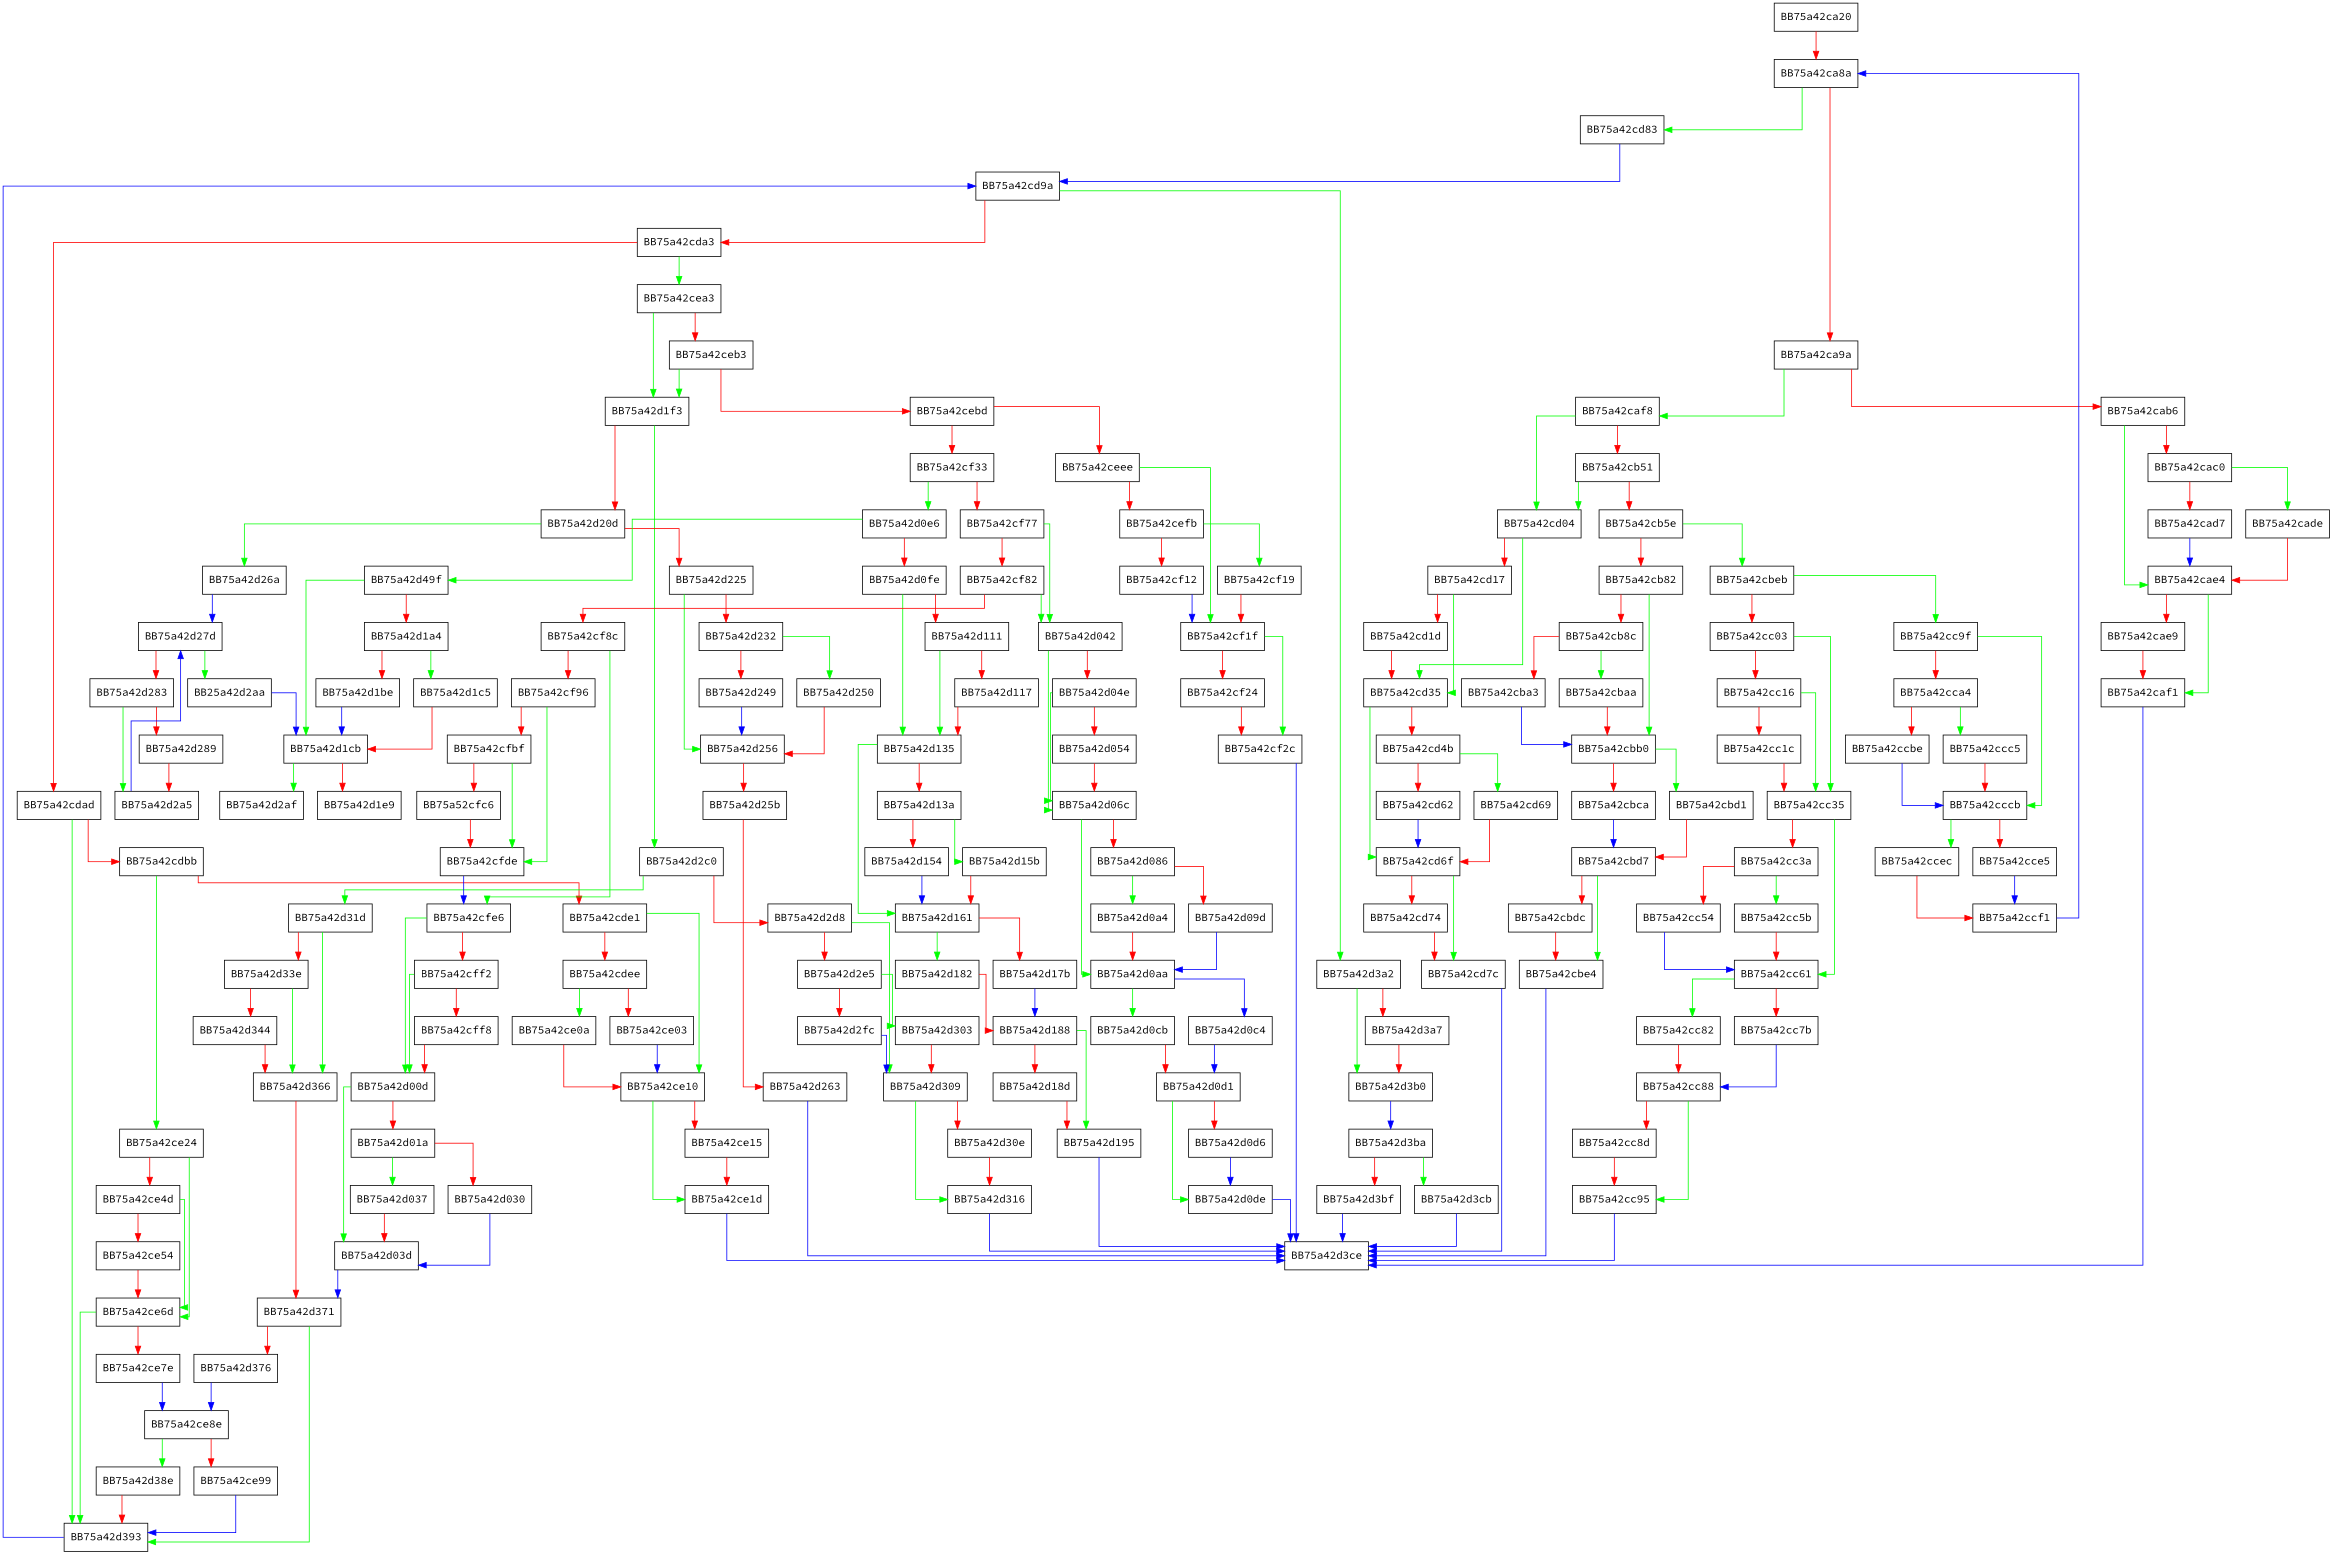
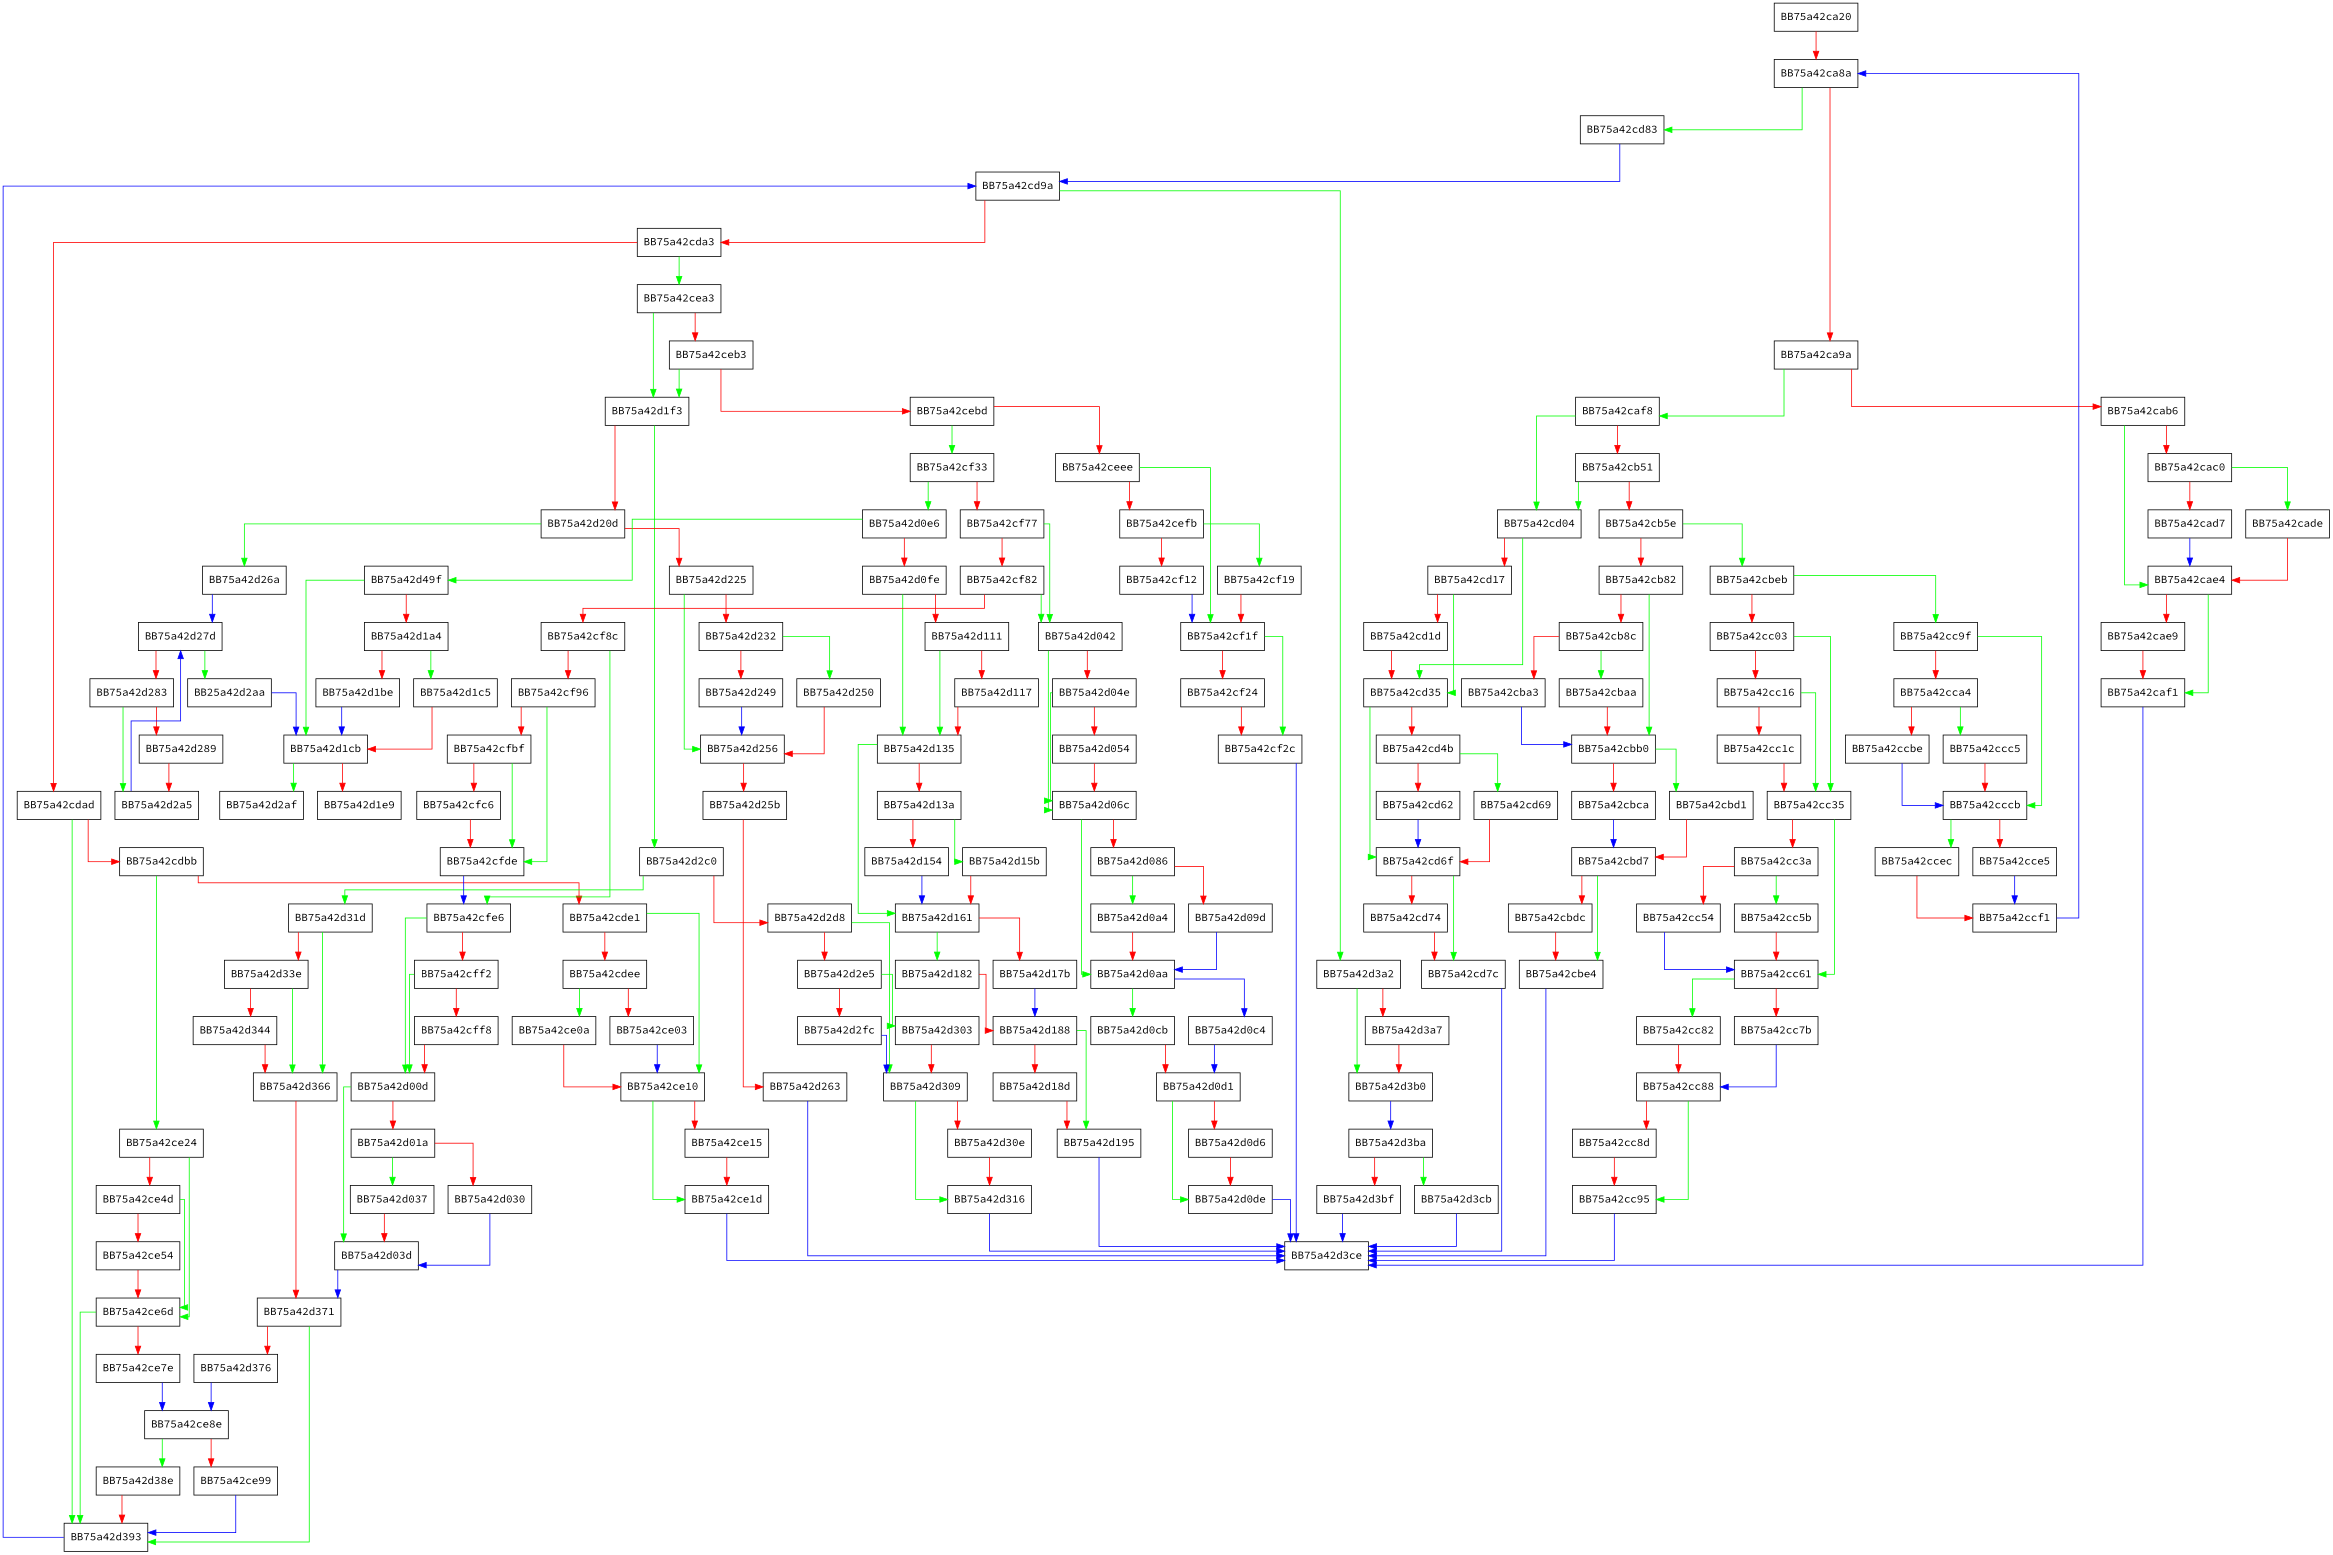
edge "BB75a42cebd" -> "BB75a42cf33": color red -> green
node "BB75a52cfc6": label "BB75a52cfc6" -> "BB75a42cfc6"
edge "BB75a42d0d6" -> "BB75a42d0de": color blue -> red
